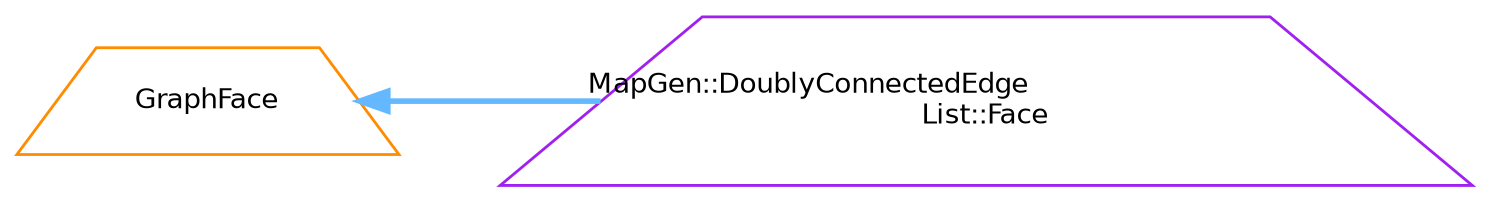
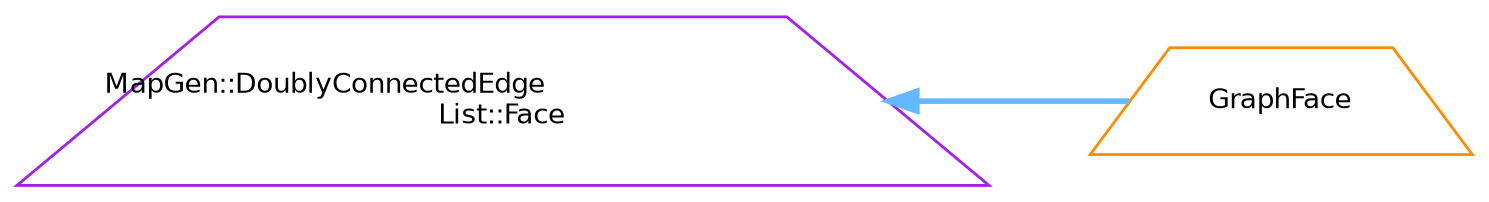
edge "MapGen::DoublyConnectedEdge List::Face" -> "GraphFace": reversed
